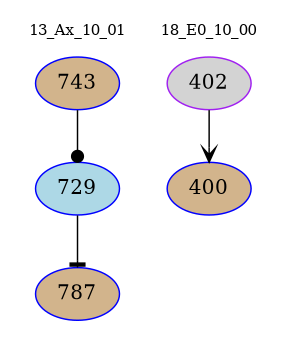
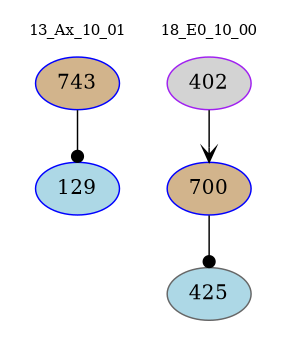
node "729": label "729" -> "129"
node "400": label "400" -> "700"
node "787": removed
node "425": added
